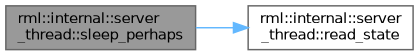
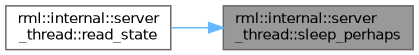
edge "rml::internal::server _thread::sleep_perhaps" -> "rml::internal::server _thread::read_state": reversed
